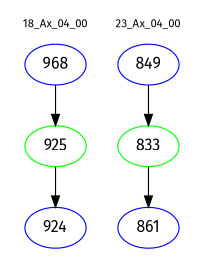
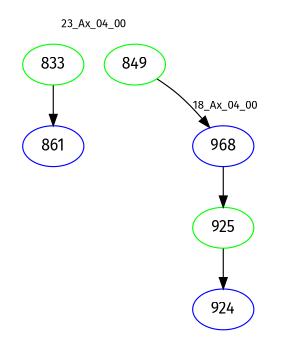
node "849": color blue -> green
edge "849" -> "833": now "849" -> "968"
